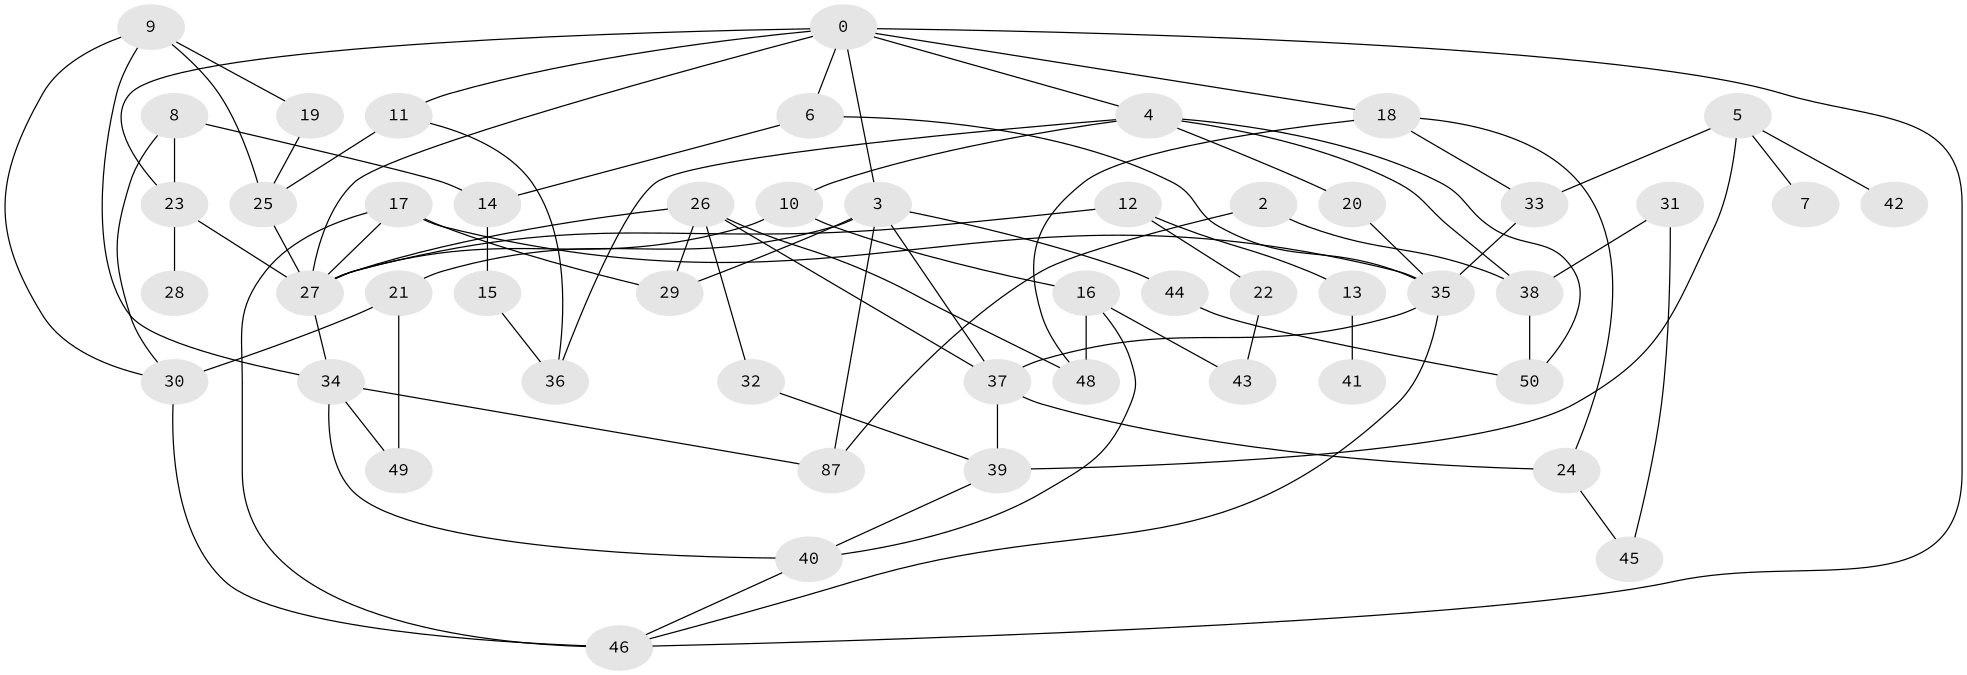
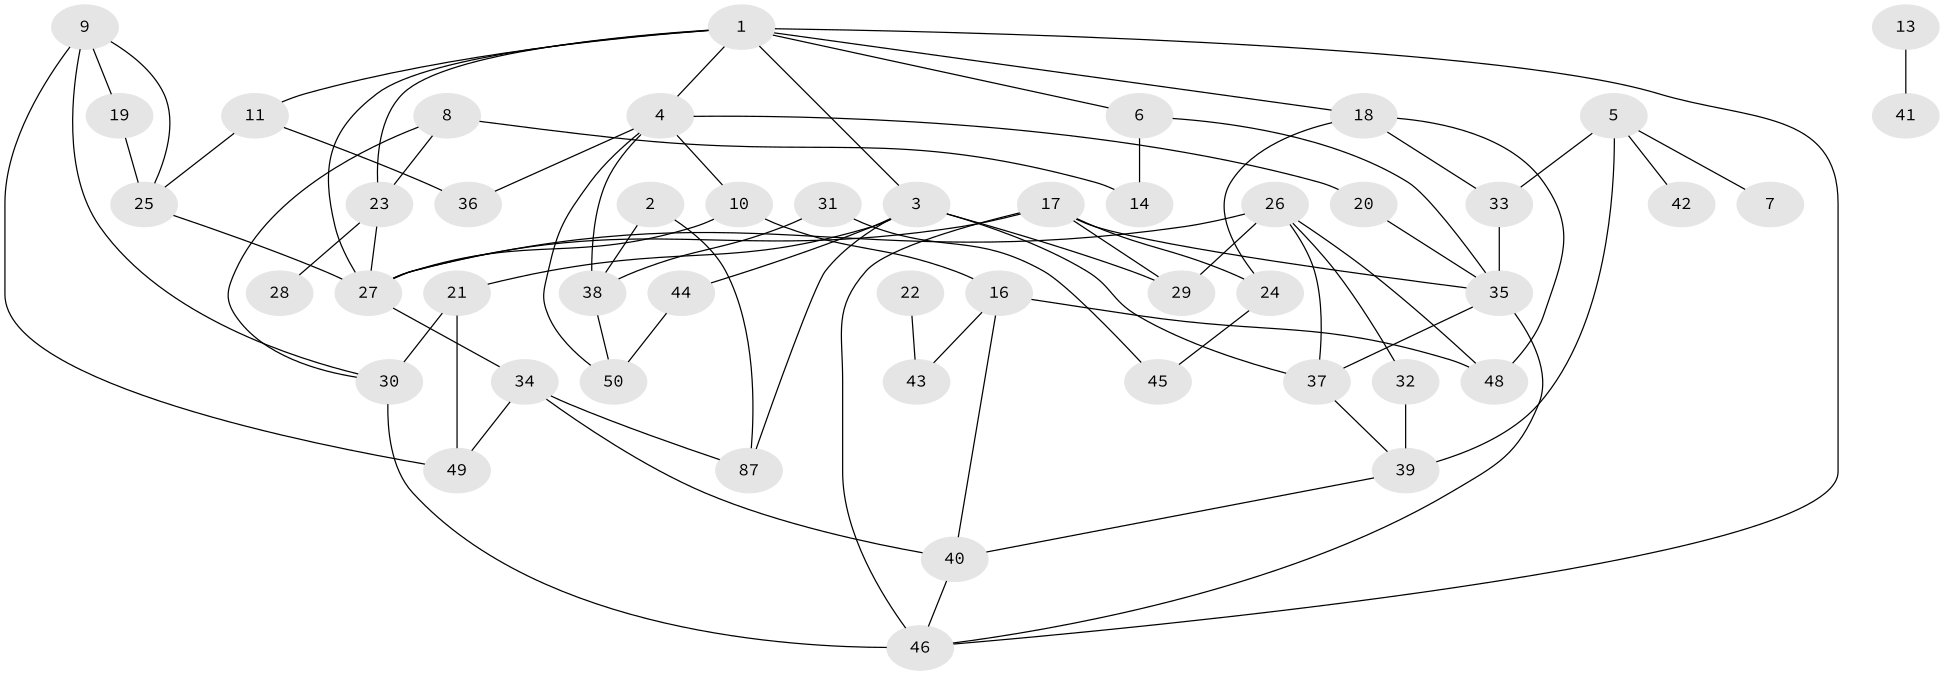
node "0": label "0" -> "1"
node "12": removed
edge "9" -- "34": now "9" -- "49"
node "15": removed
edge "37" -- "24": now "17" -- "24"
